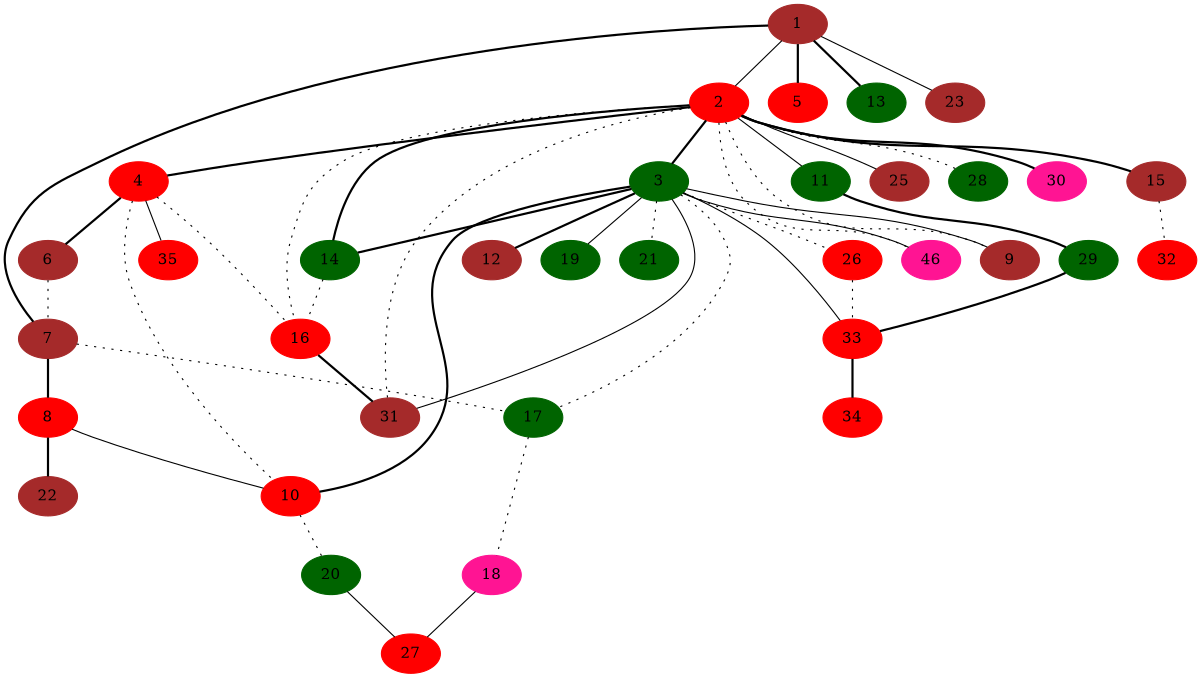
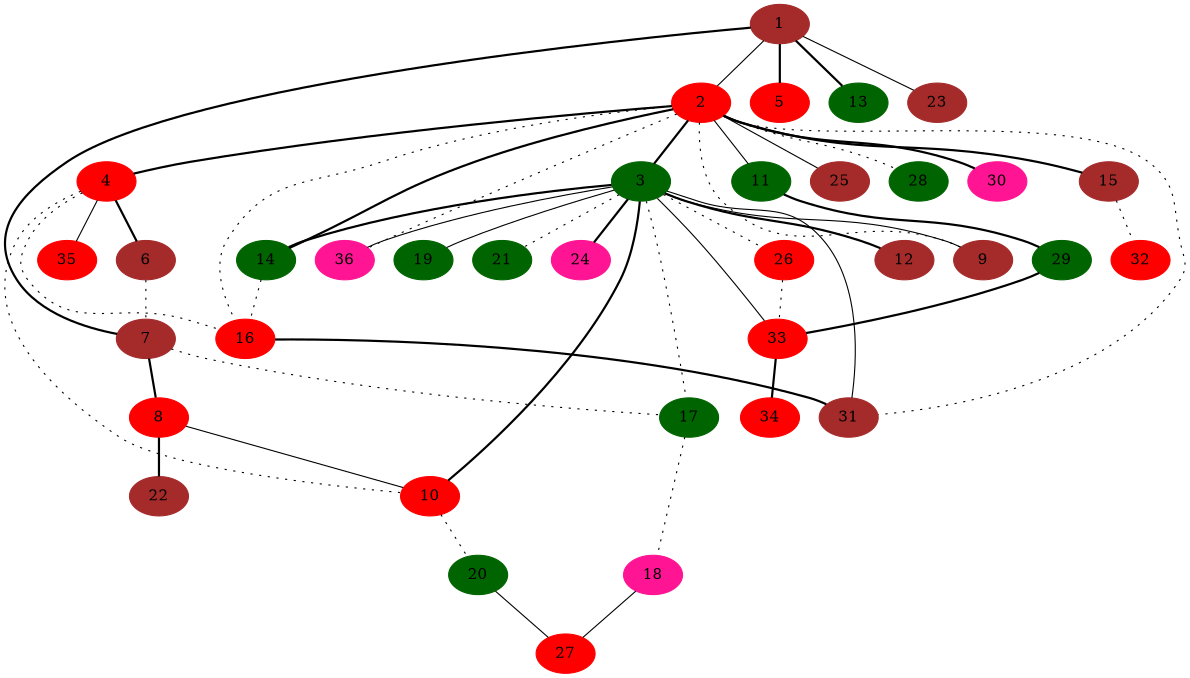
node "24": added
node "46": label "46" -> "36"
